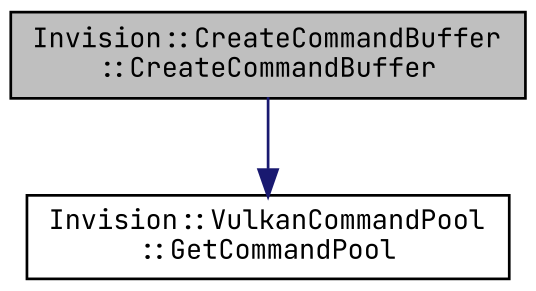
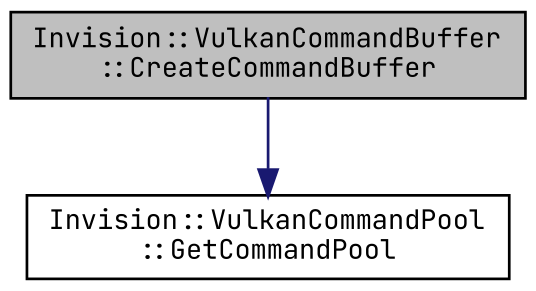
node "Invision::CreateCommandBuffer ::CreateCommandBuffer": label "Invision::CreateCommandBuffer ::CreateCommandBuffer" -> "Invision::VulkanCommandBuffer ::CreateCommandBuffer"
